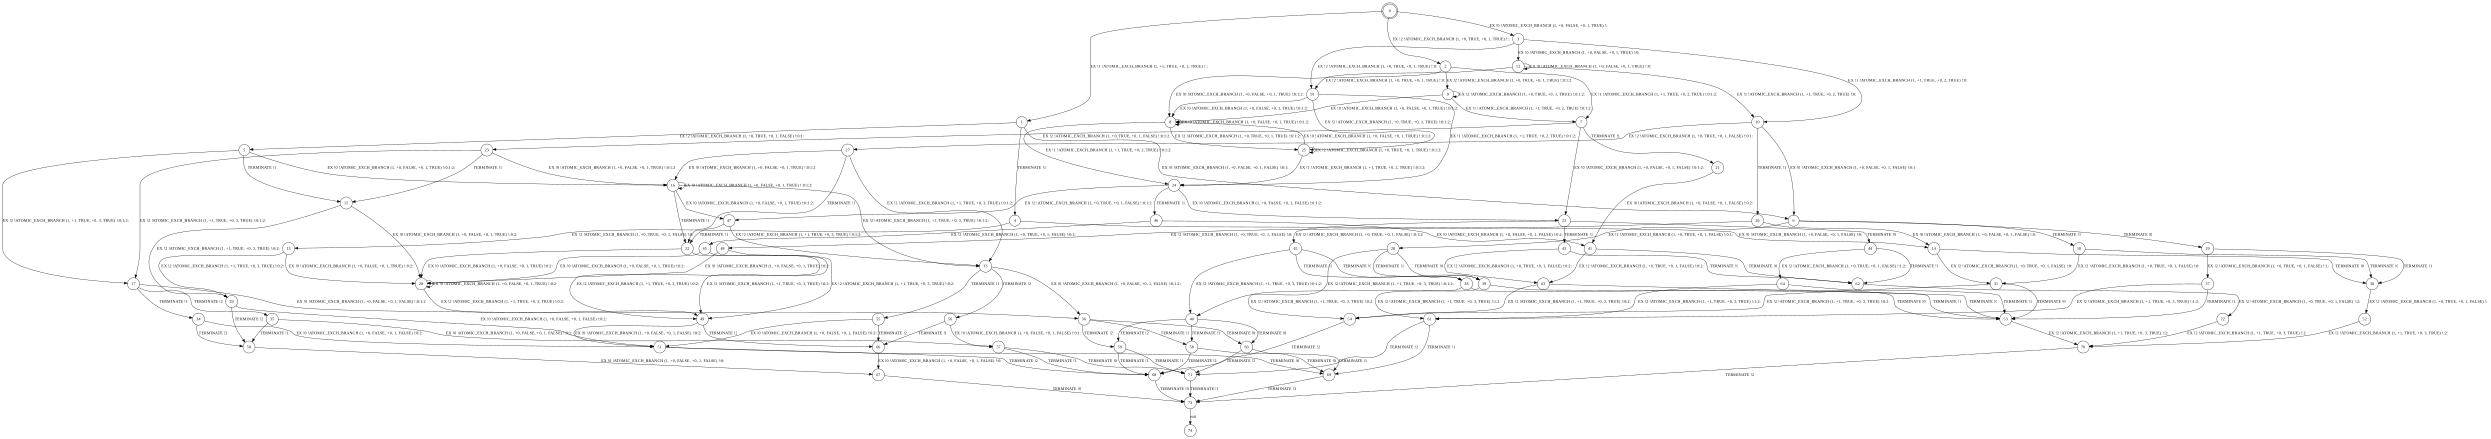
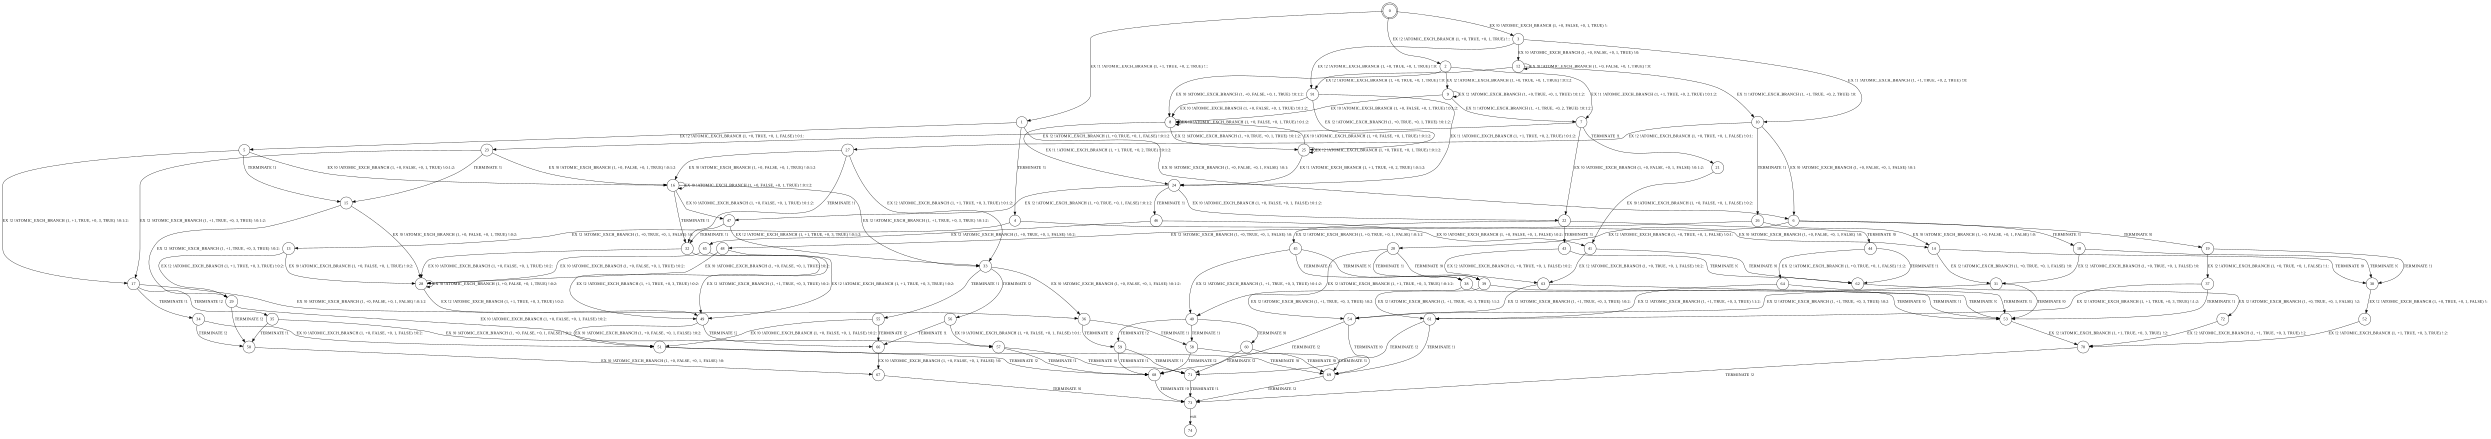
edge "36" -> "60": removed, label "TERMINATE !0"
edge "54" -> "69": added, label "TERMINATE !0"
